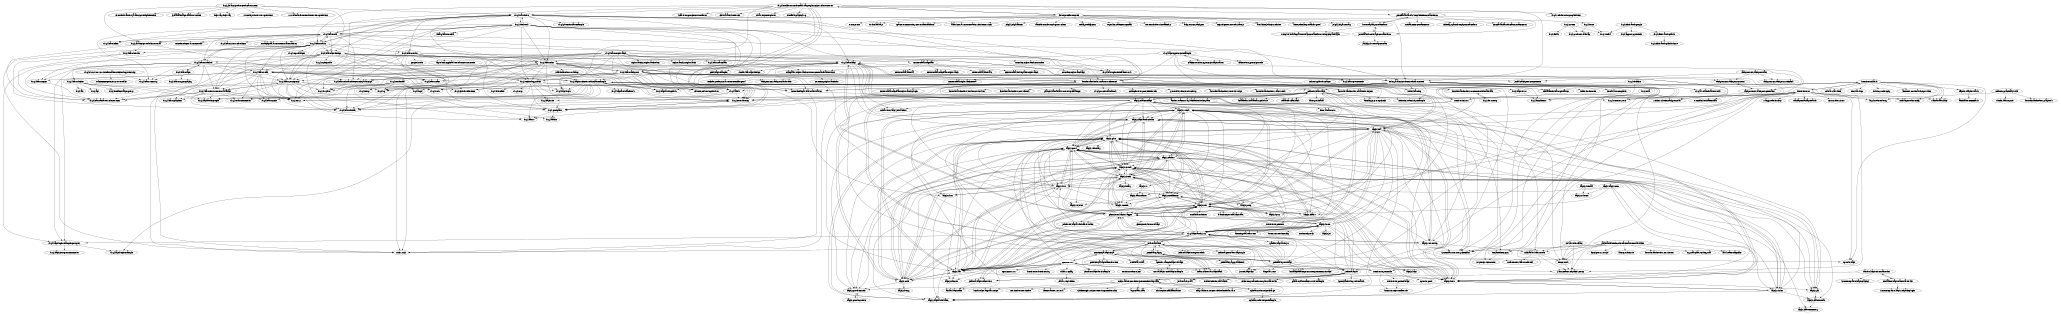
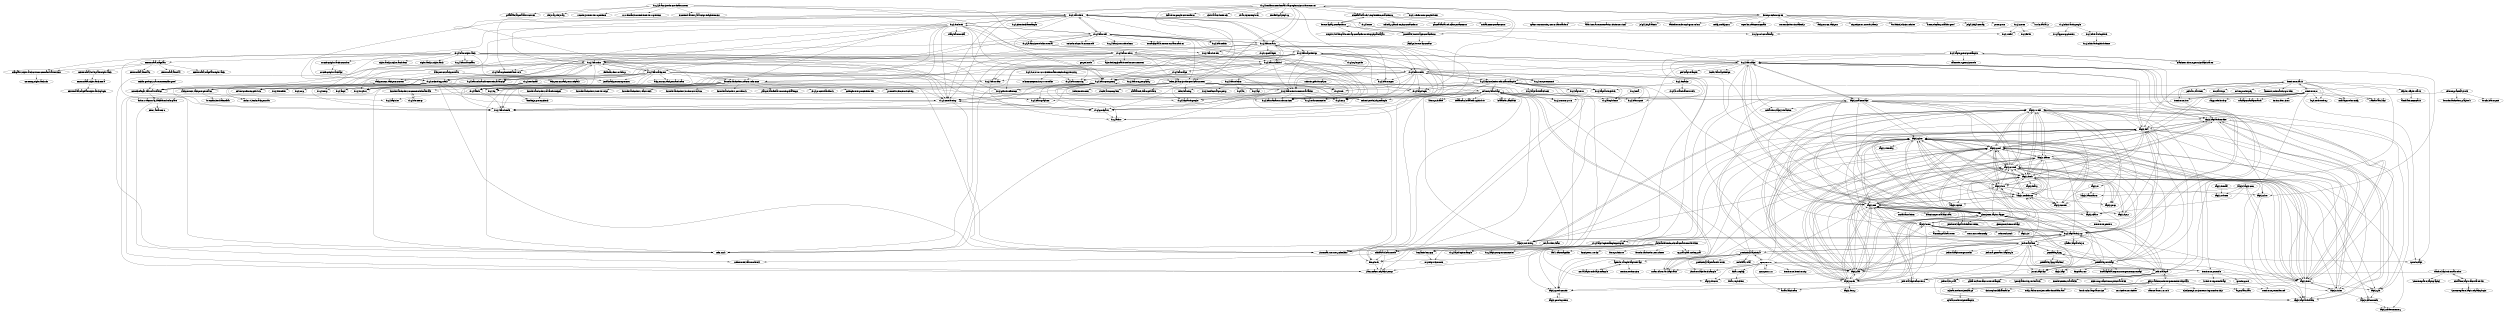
node "dwyl/learn-pre-commit": label "dwyl/learn-pre-commit" -> "dwyl/rest-pre-commit"
node "dwyl/abase": removed
edge "JKHeadley/rest-hapi" -> "hapijs/boom": removed
